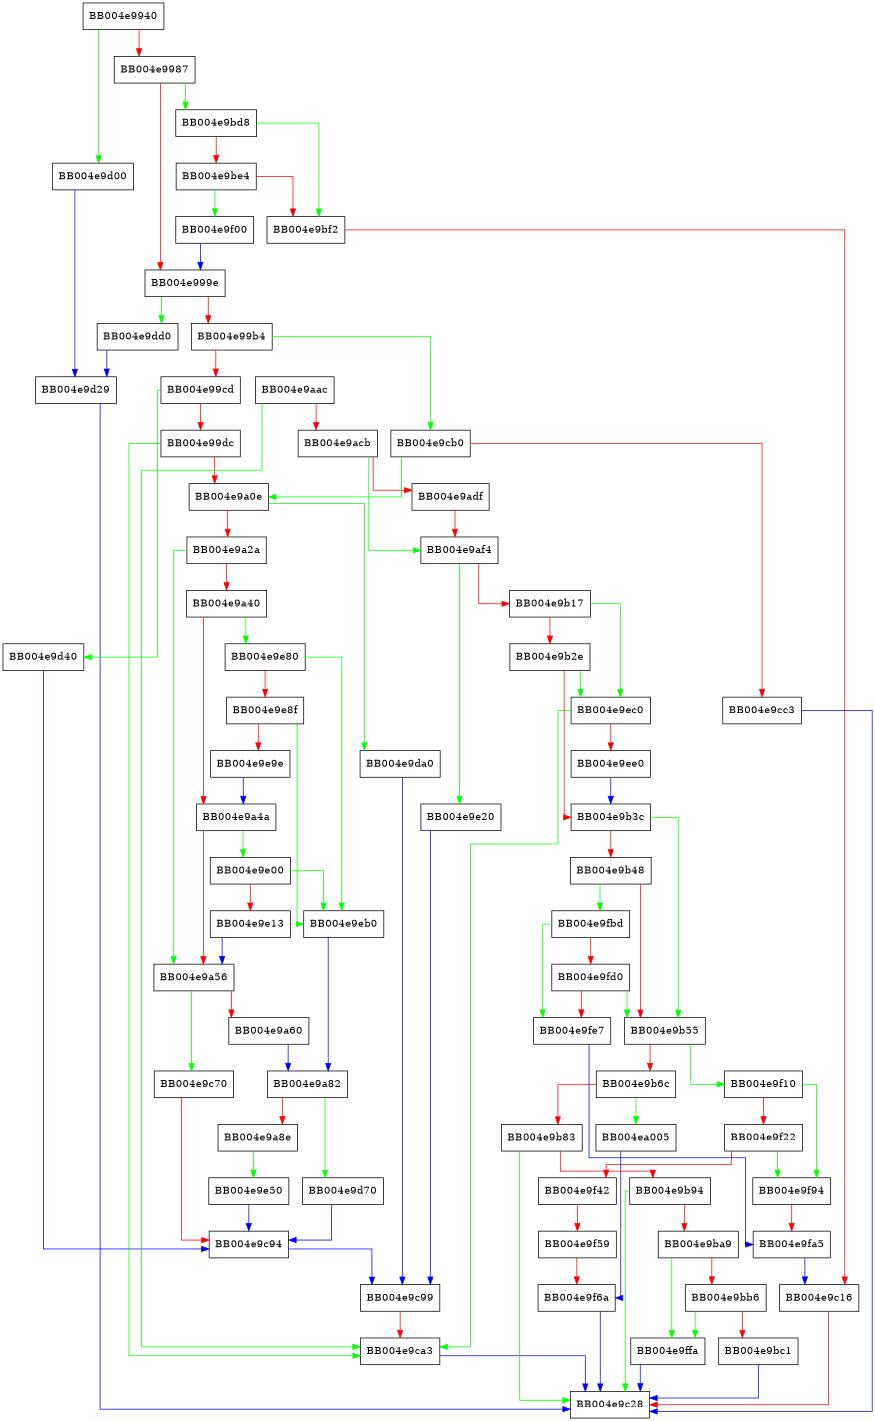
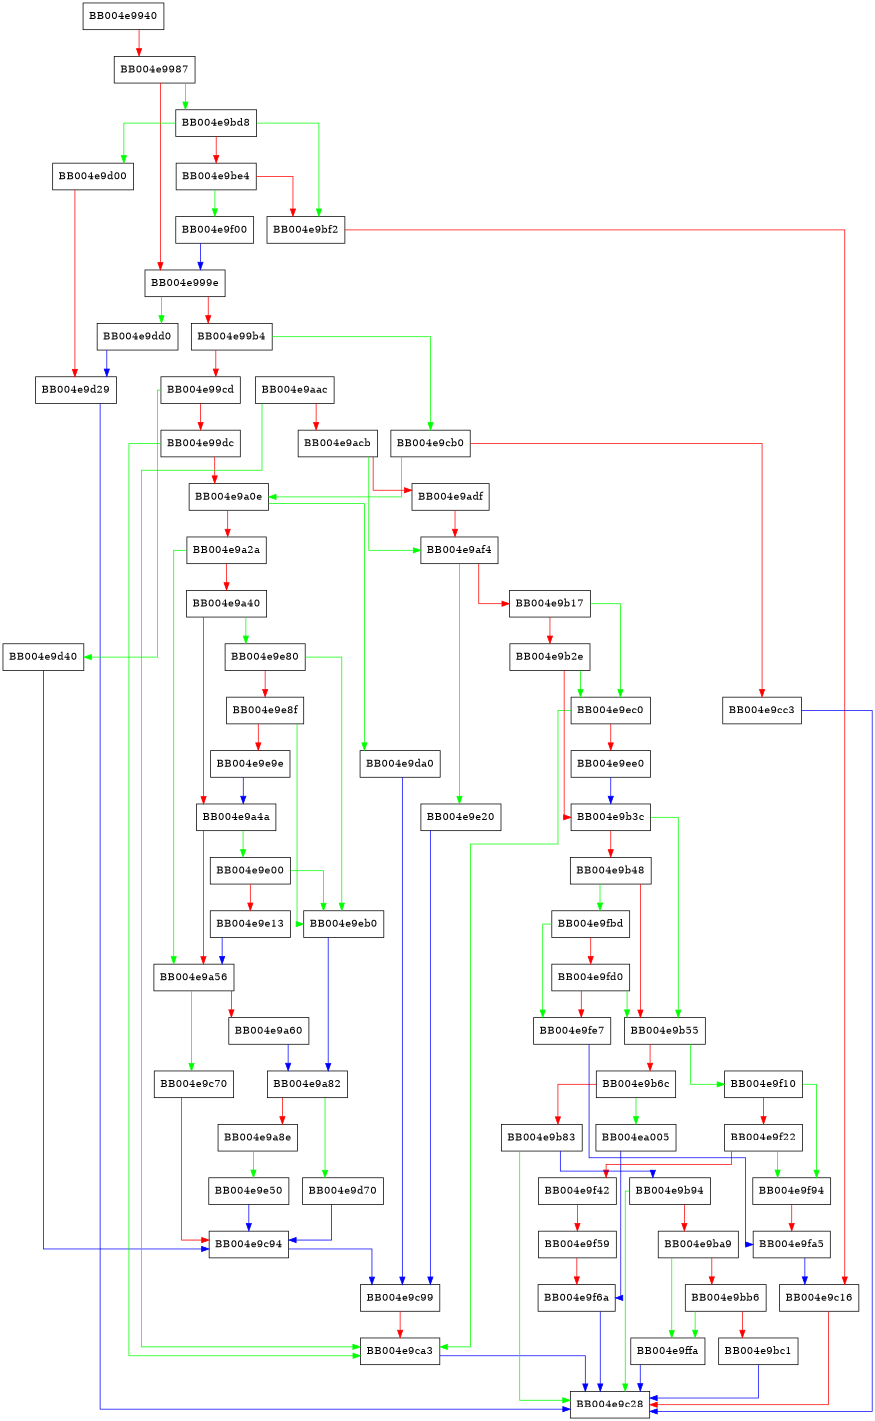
edge "BB004e9940" -> "BB004e9d00": now "BB004e9bd8" -> "BB004e9d00"
edge "BB004e9d00" -> "BB004e9d29": color blue -> red
edge "BB004e9b83" -> "BB004e9b94": color red -> blue
